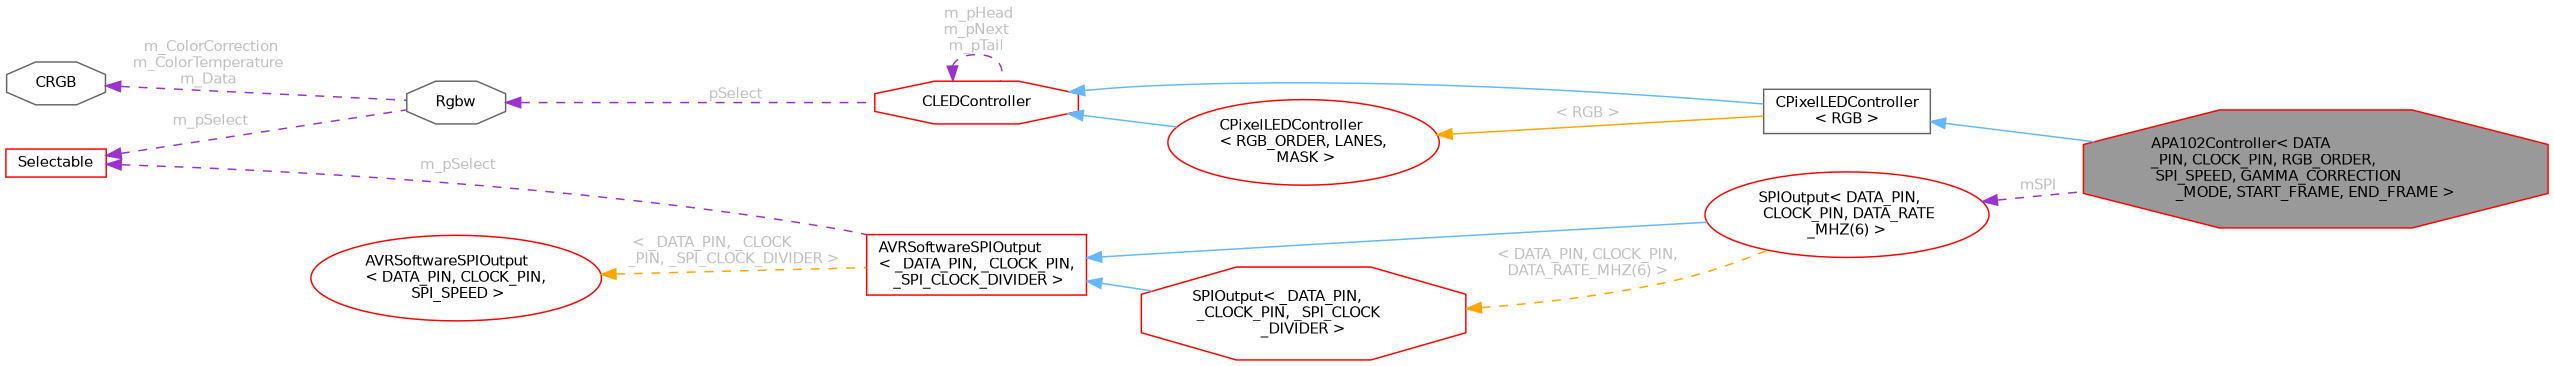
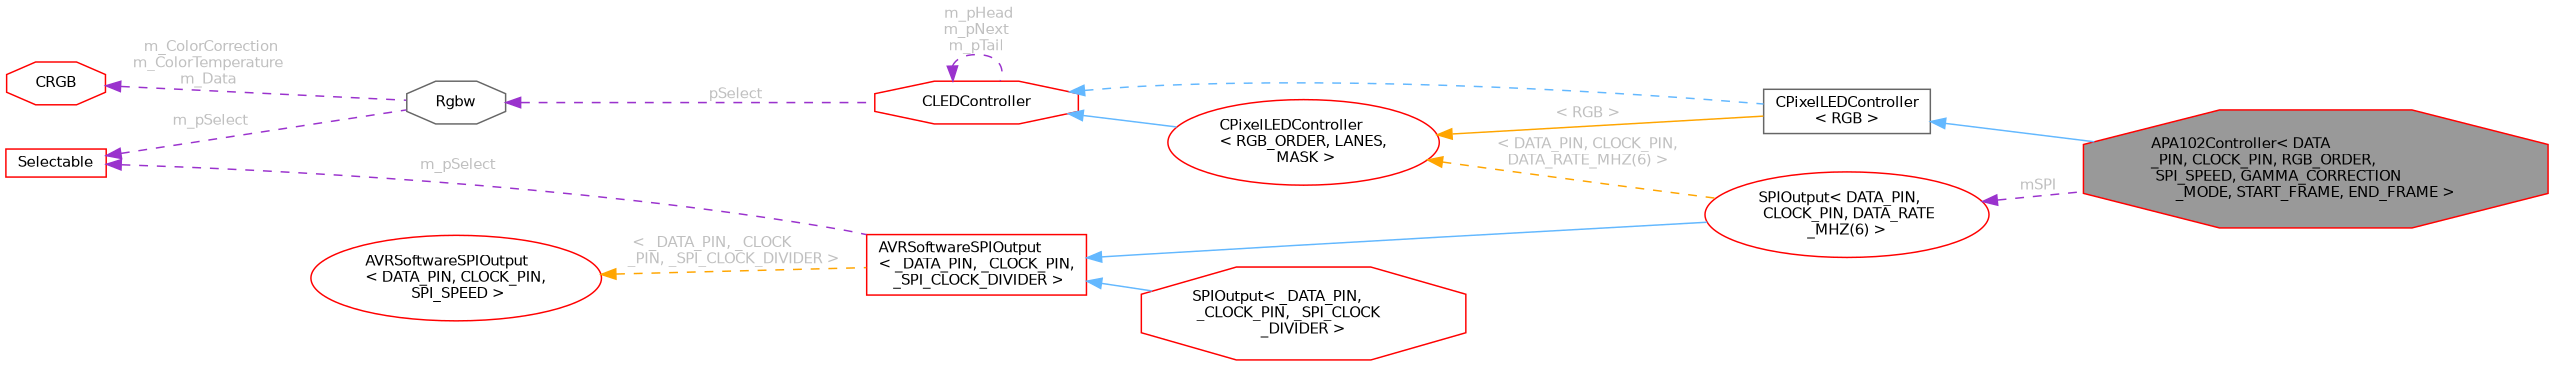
node "CRGB": color gray40 -> red
edge "CPixelLEDController < RGB >" -> "CLEDController": style solid -> dashed
edge "SPIOutput< DATA_PIN, CLOCK_PIN, DATA_RATE _MHZ(6) >" -> "SPIOutput< _DATA_PIN, _CLOCK_PIN, _SPI_CLOCK _DIVIDER >": now "SPIOutput< DATA_PIN, CLOCK_PIN, DATA_RATE _MHZ(6) >" -> "CPixelLEDController < RGB_ORDER, LANES, MASK >"
